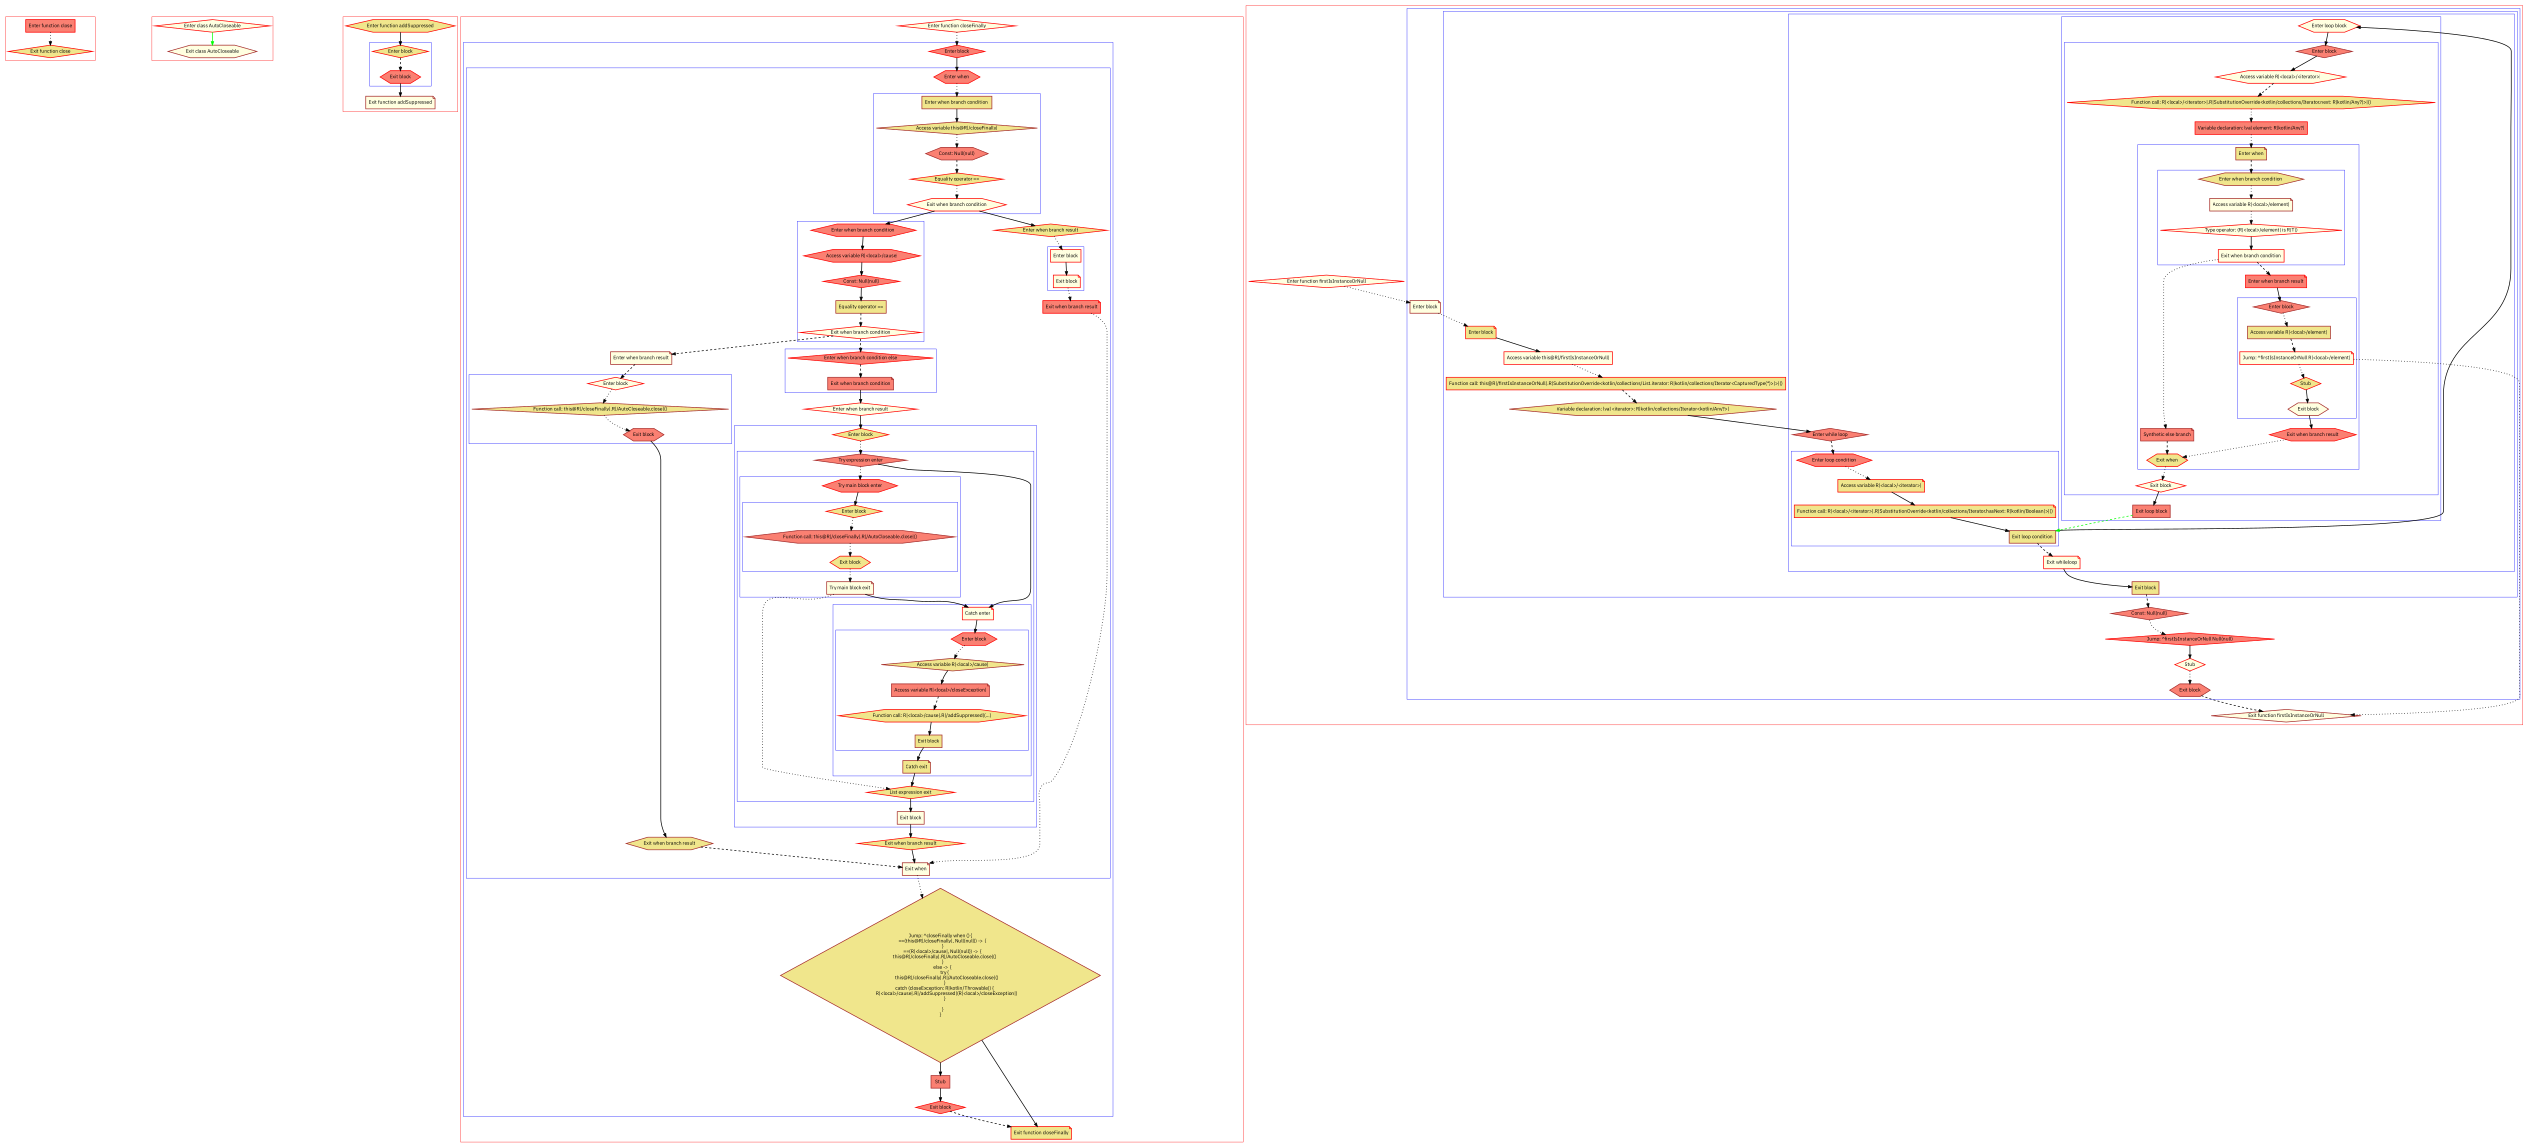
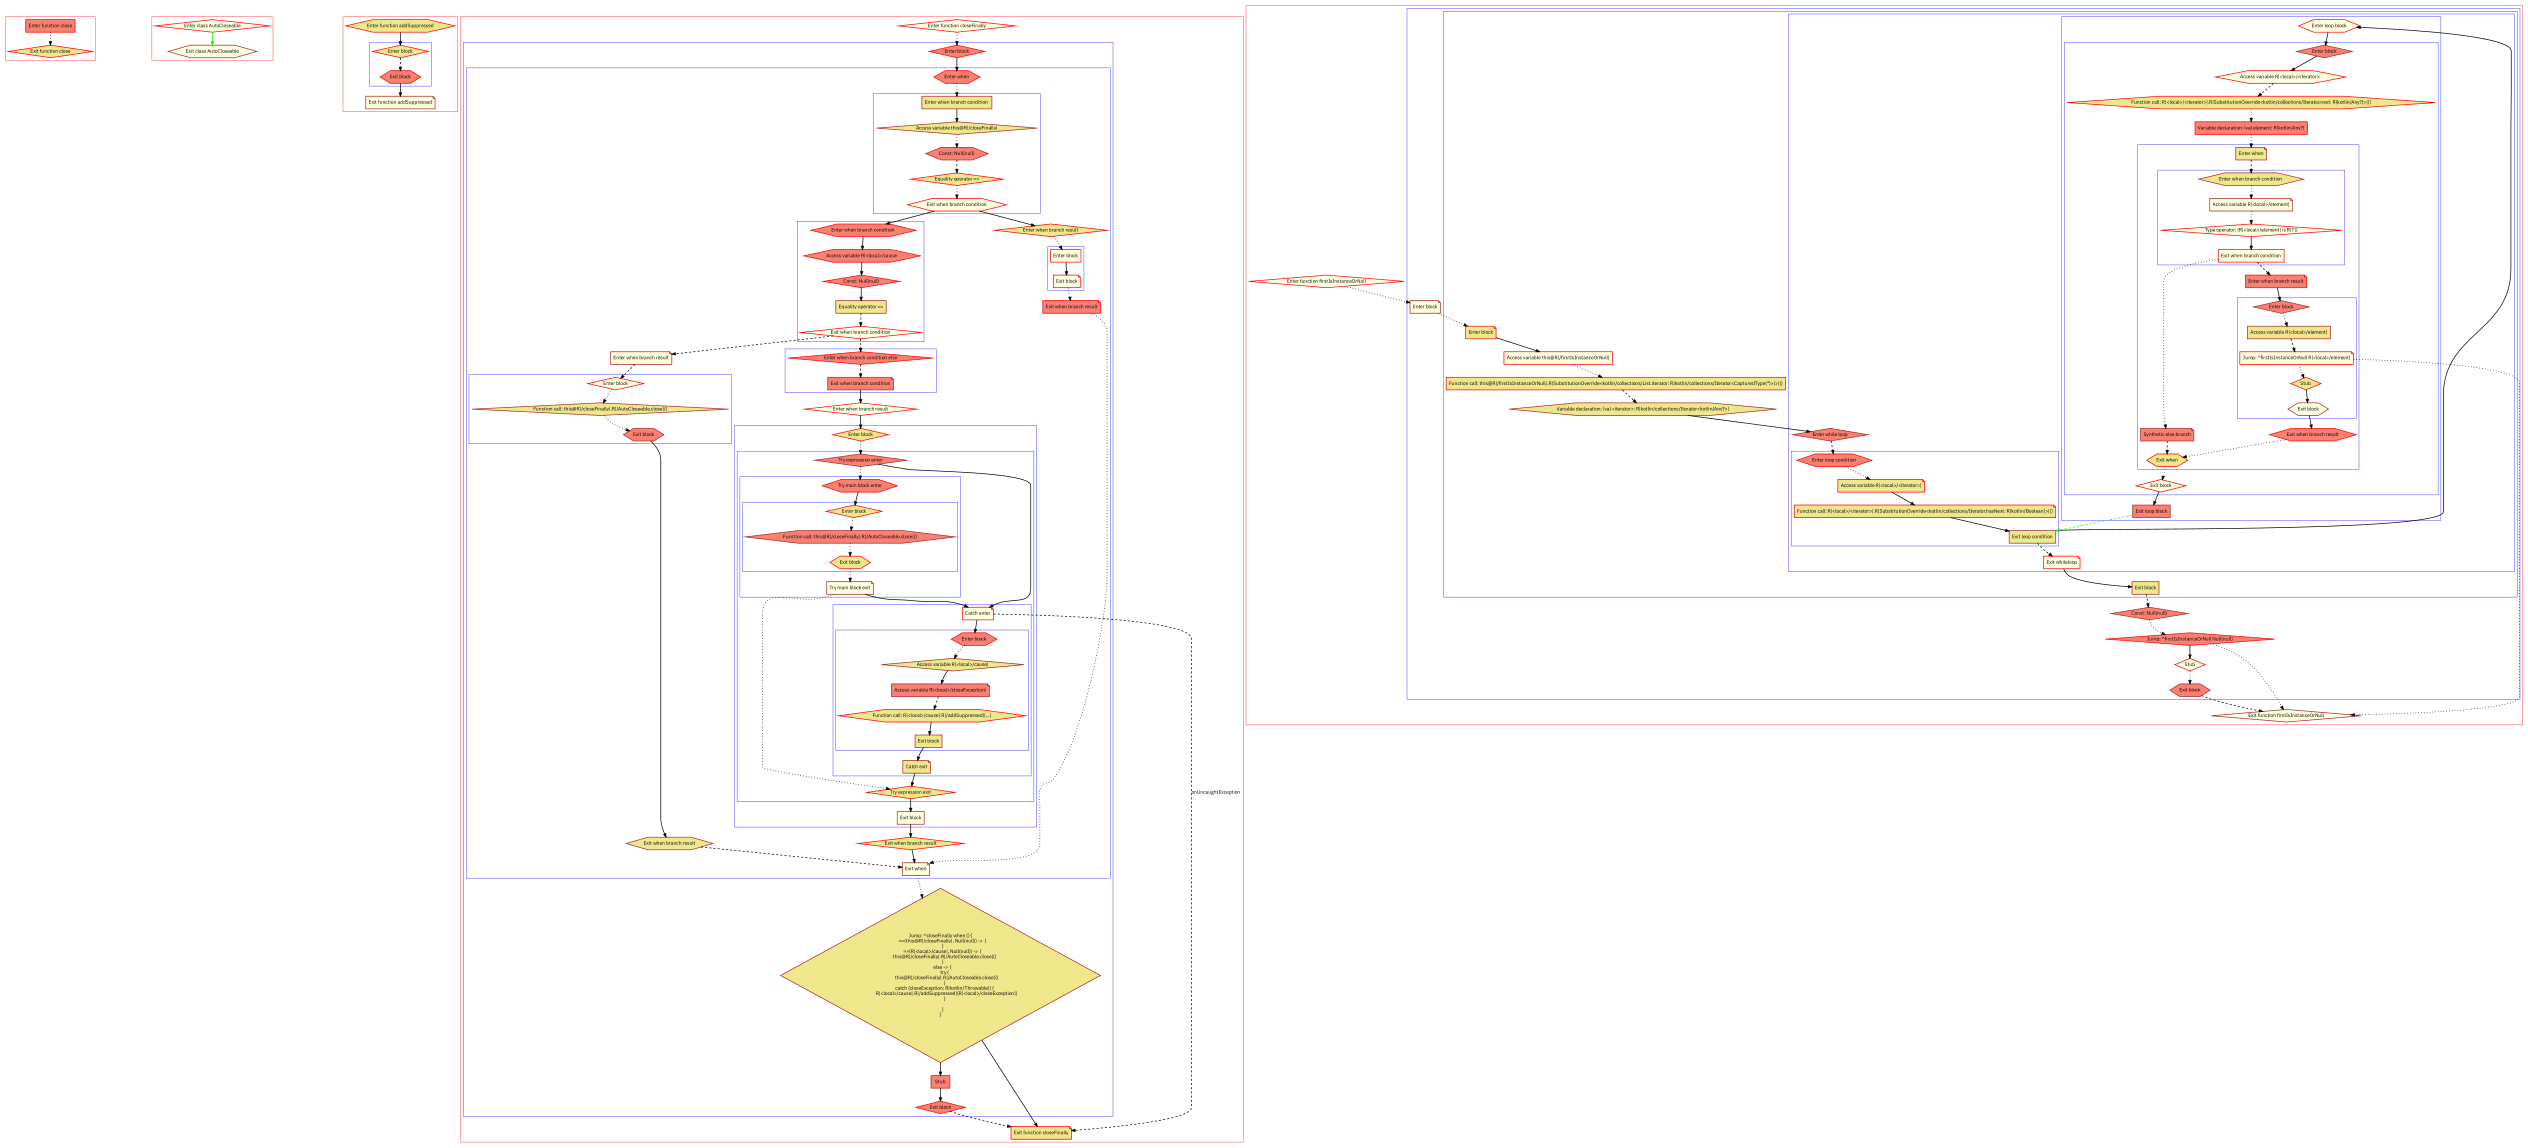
edge "Jump: ^firstIsInstanceOrNull Null(null)" -> "Exit function firstIsInstanceOrNull": added
node "List expression exit": label "List expression exit" -> "Try expression exit"
edge "Catch enter" -> "Exit function closeFinally": added, label "onUncaughtException"
